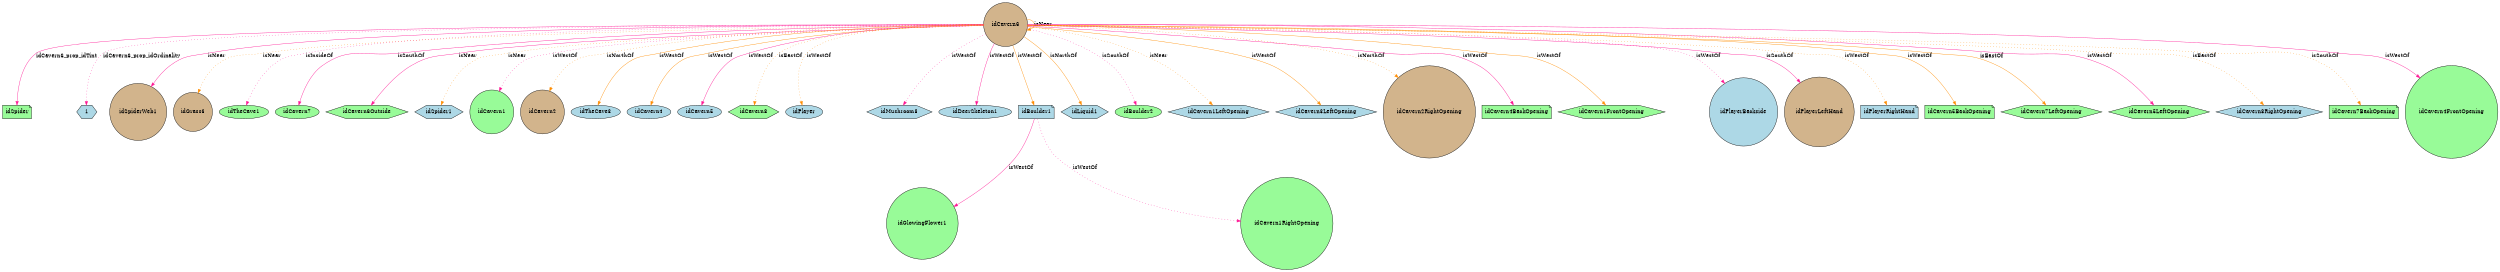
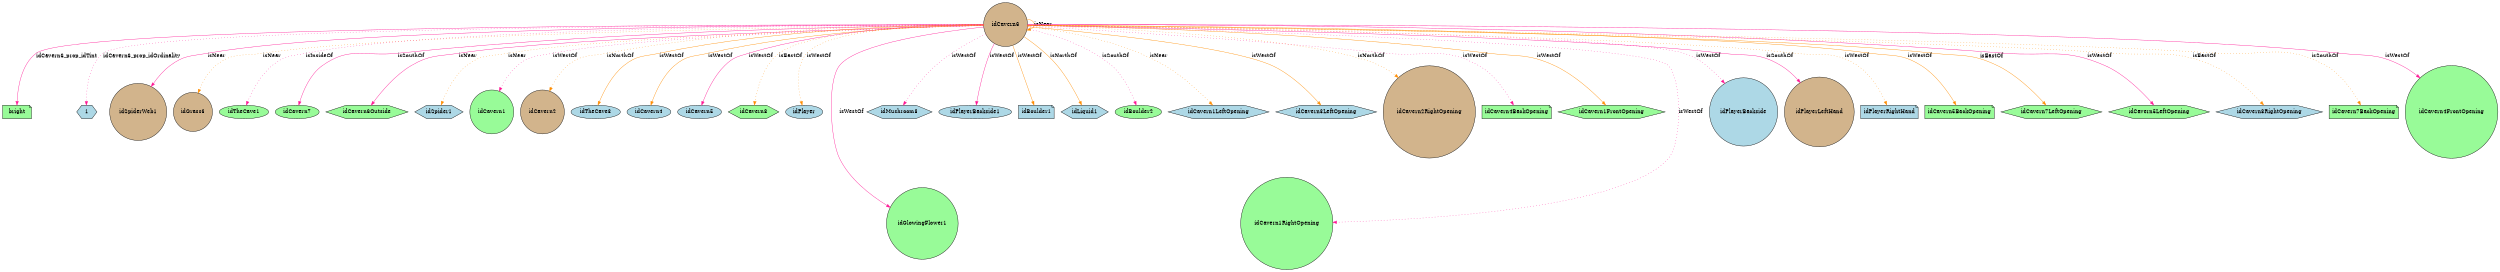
edge "idCavern6" -> "idCavern4BackOpening": style solid -> dotted
node "idSpider": label "idSpider" -> "bright"
node "idDeerSkeleton1": label "idDeerSkeleton1" -> "idPlayerBackside1"
edge "idBoulder1" -> "idGlowingFlower1": now "idCavern6" -> "idGlowingFlower1"
edge "idBoulder1" -> "idCavern1RightOpening": now "idCavern6" -> "idCavern1RightOpening"
